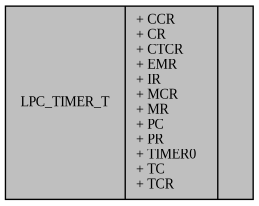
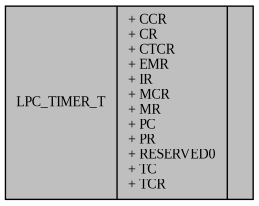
node "LPC_TIMER_T": text "+ TIMER0" -> "+ RESERVED0"
